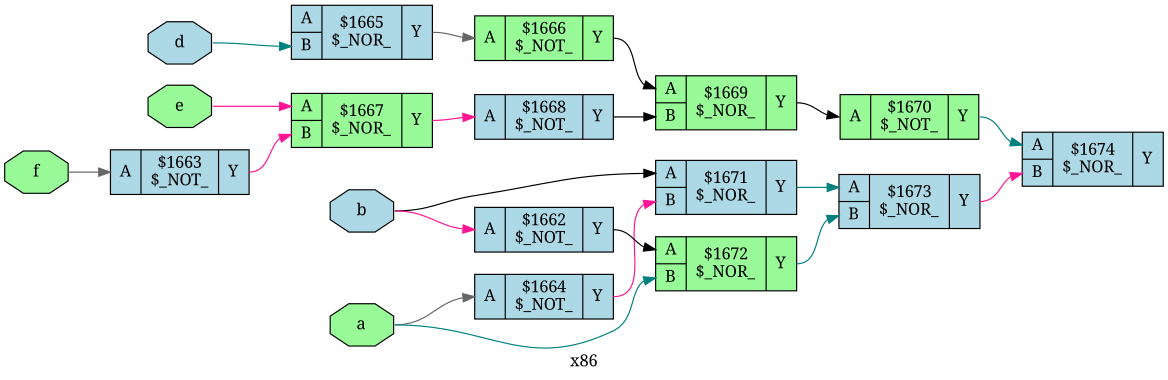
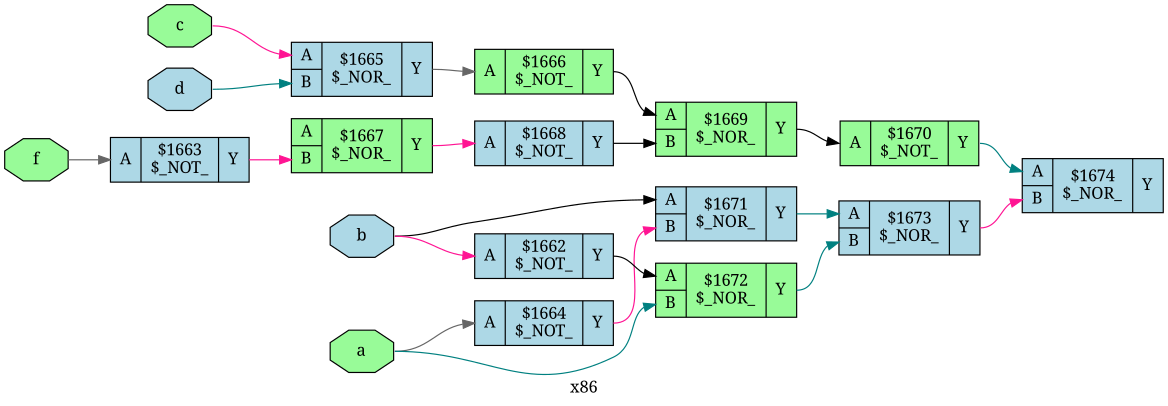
node "c": added
node "e": removed
